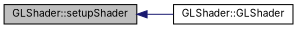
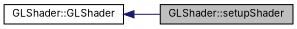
edge "GLShader::GLShader" -> "GLShader::setupShader": reversed
